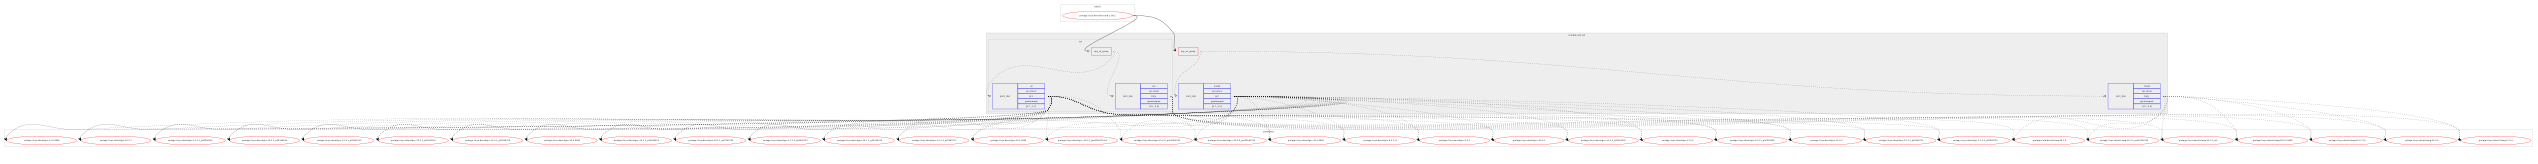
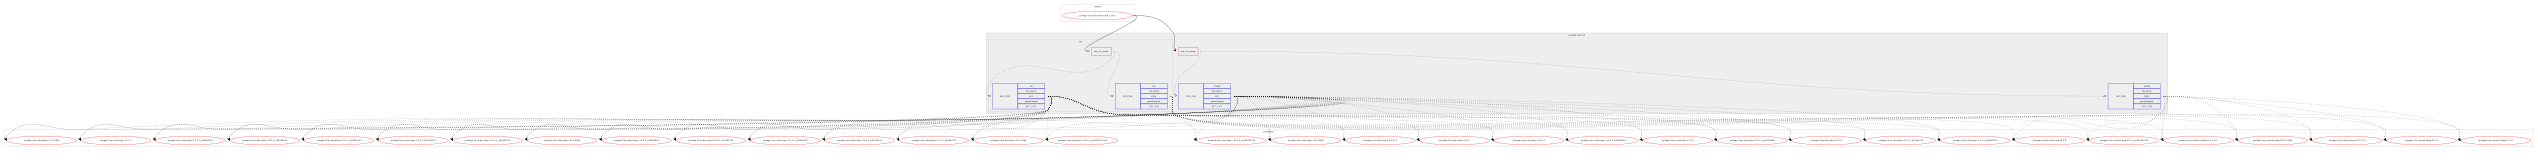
node "portage://sys-devel/gcc-15.0.0_pre20240721": removed
